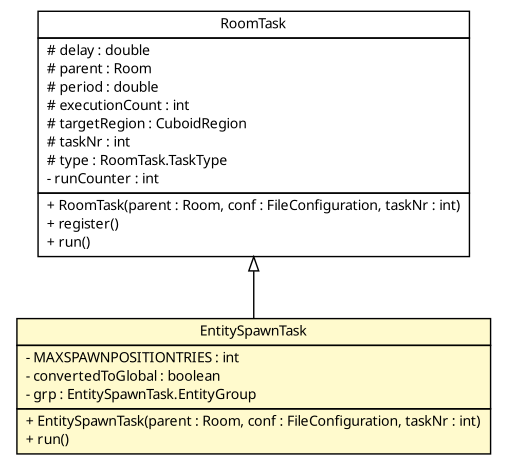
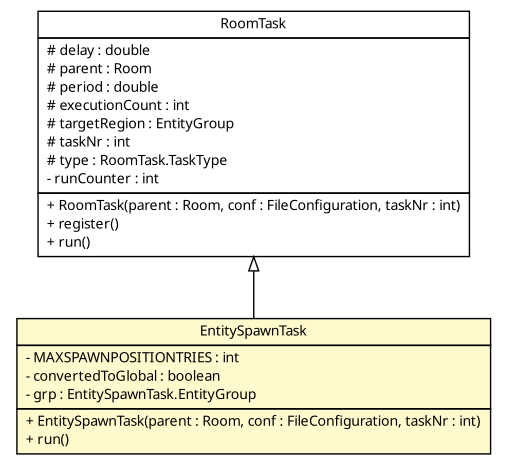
node "RoomTask": text "# targetRegion : CuboidRegion" -> "# targetRegion : EntityGroup"
